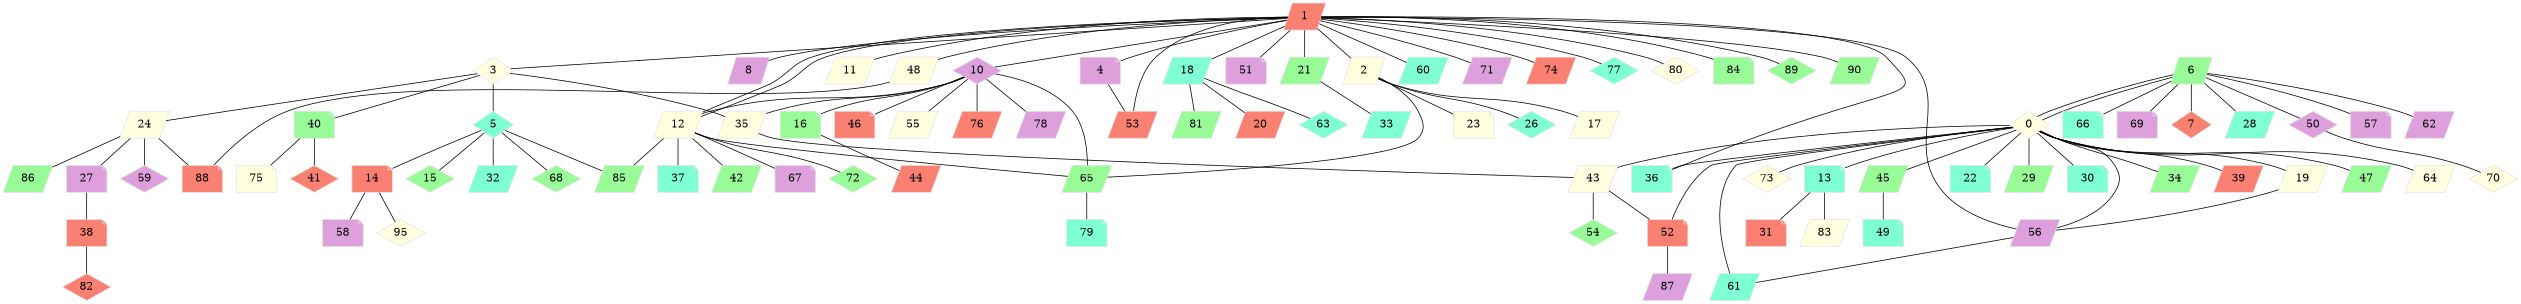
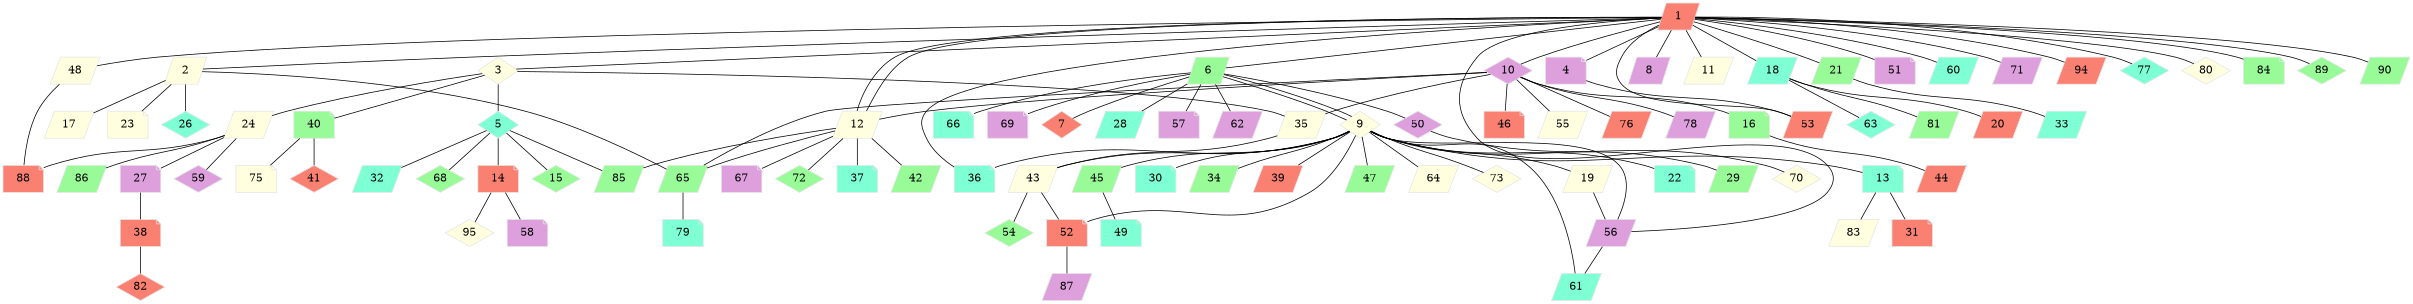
edge "1" -- "6": added
node "74": label "74" -> "94"
node "0": label "0" -> "9"
